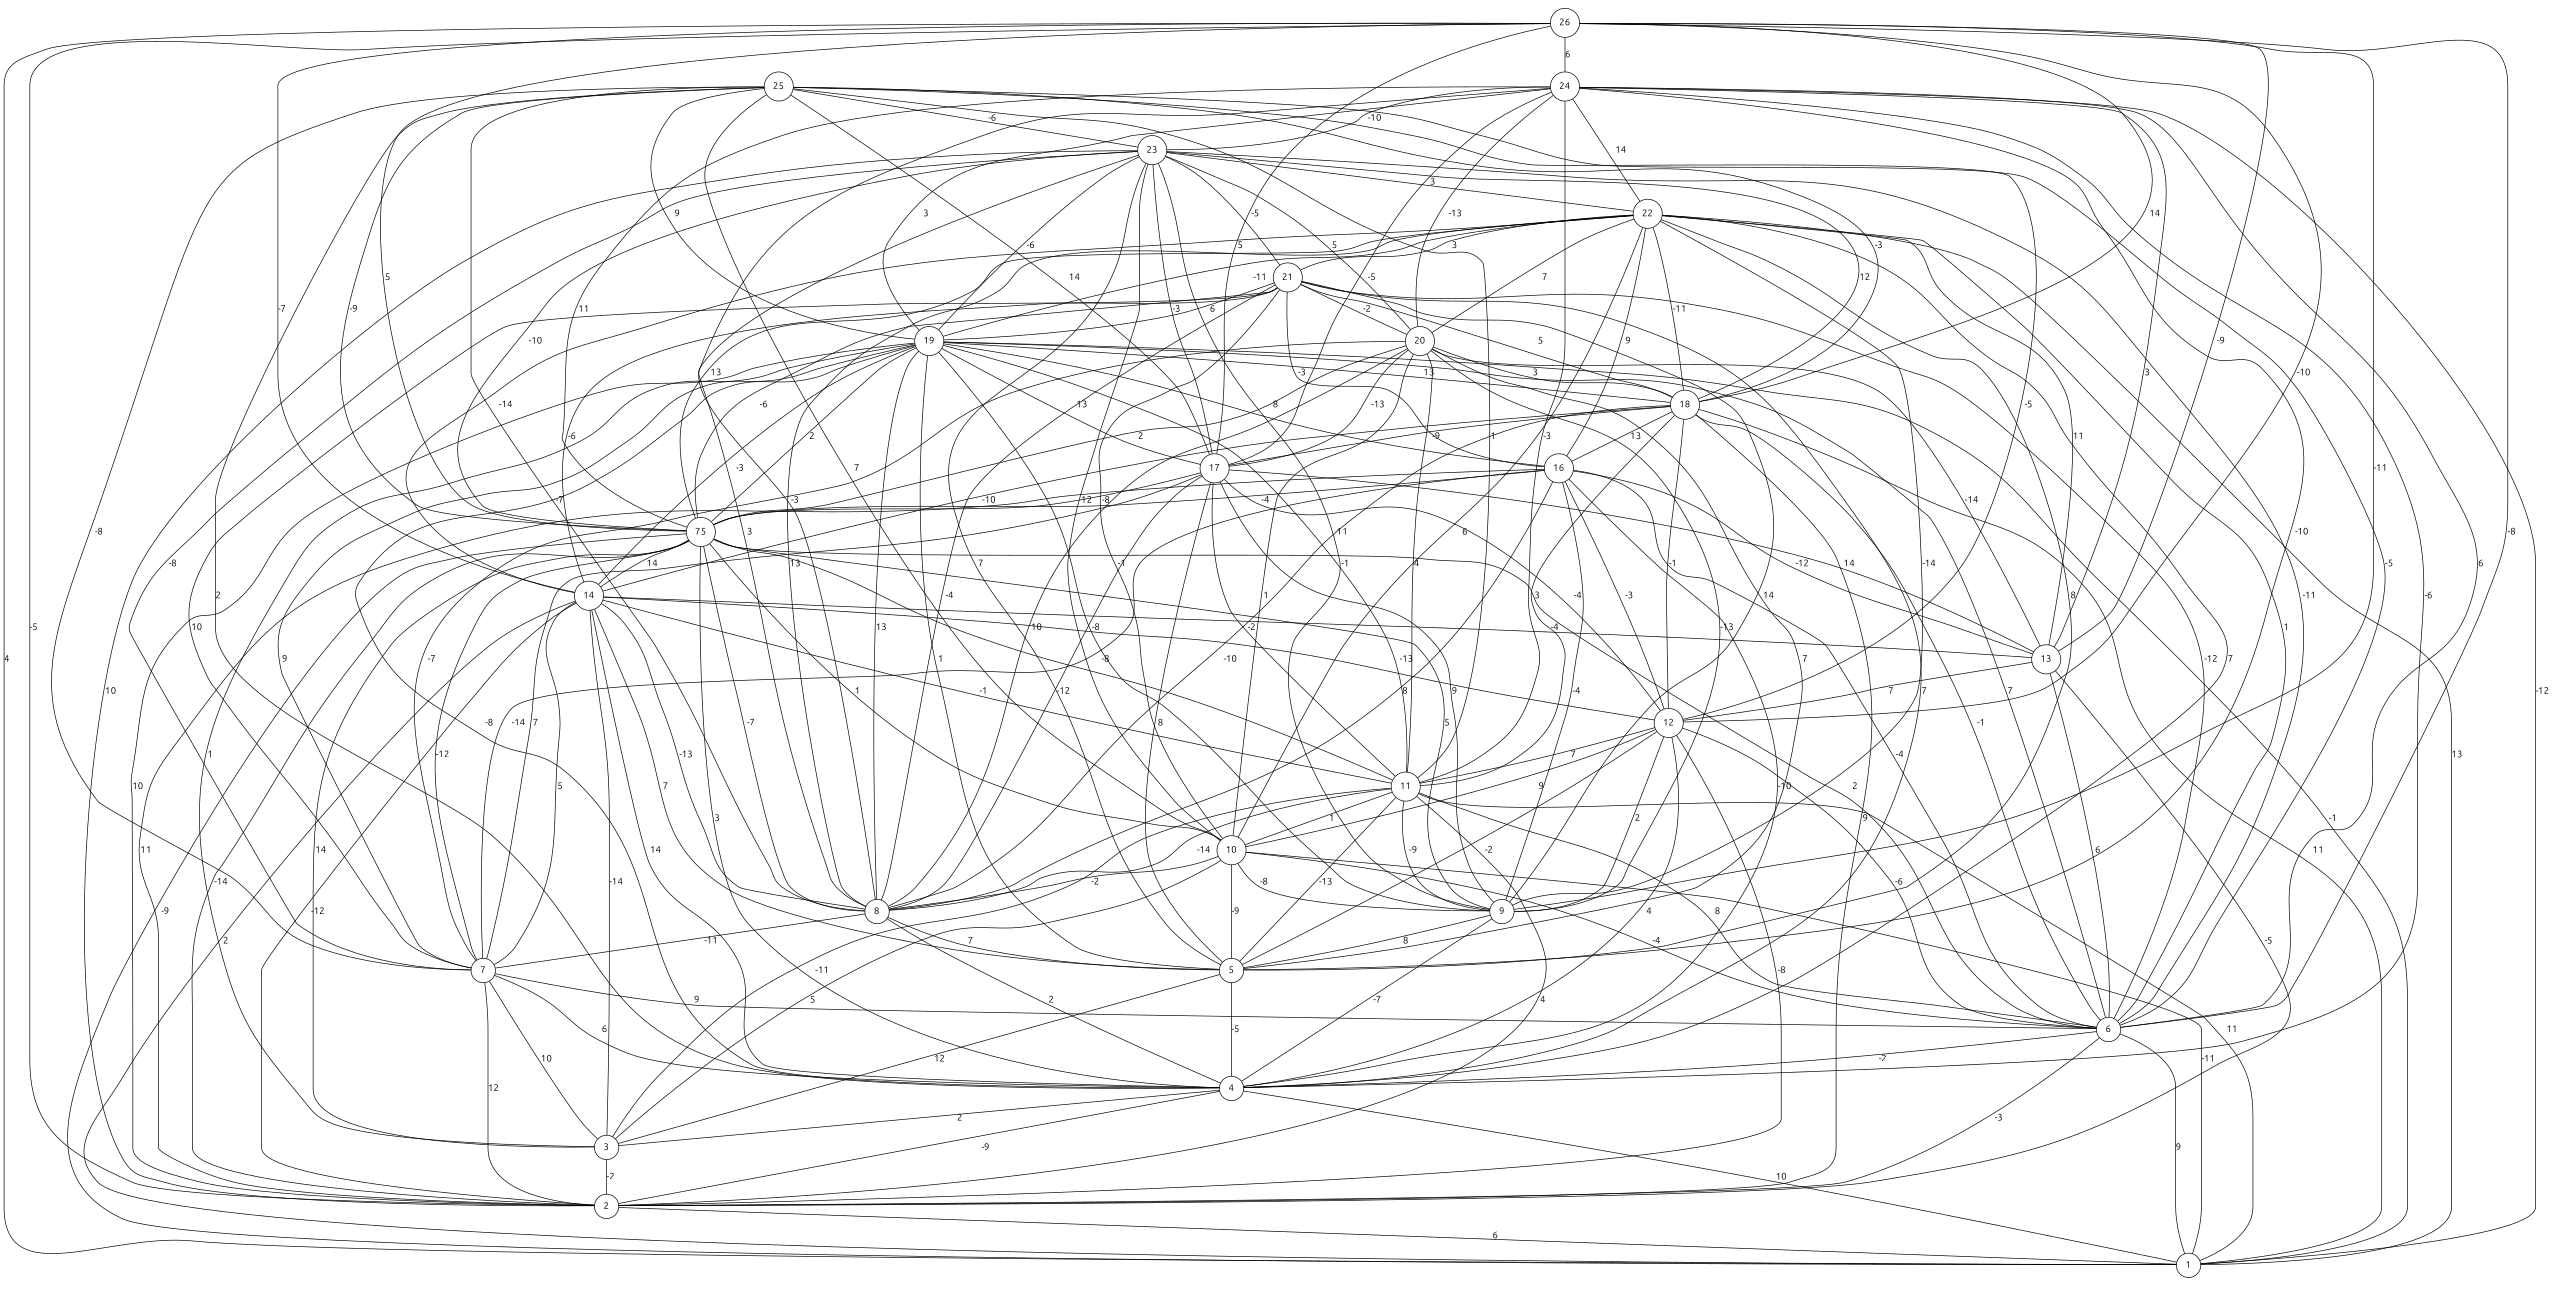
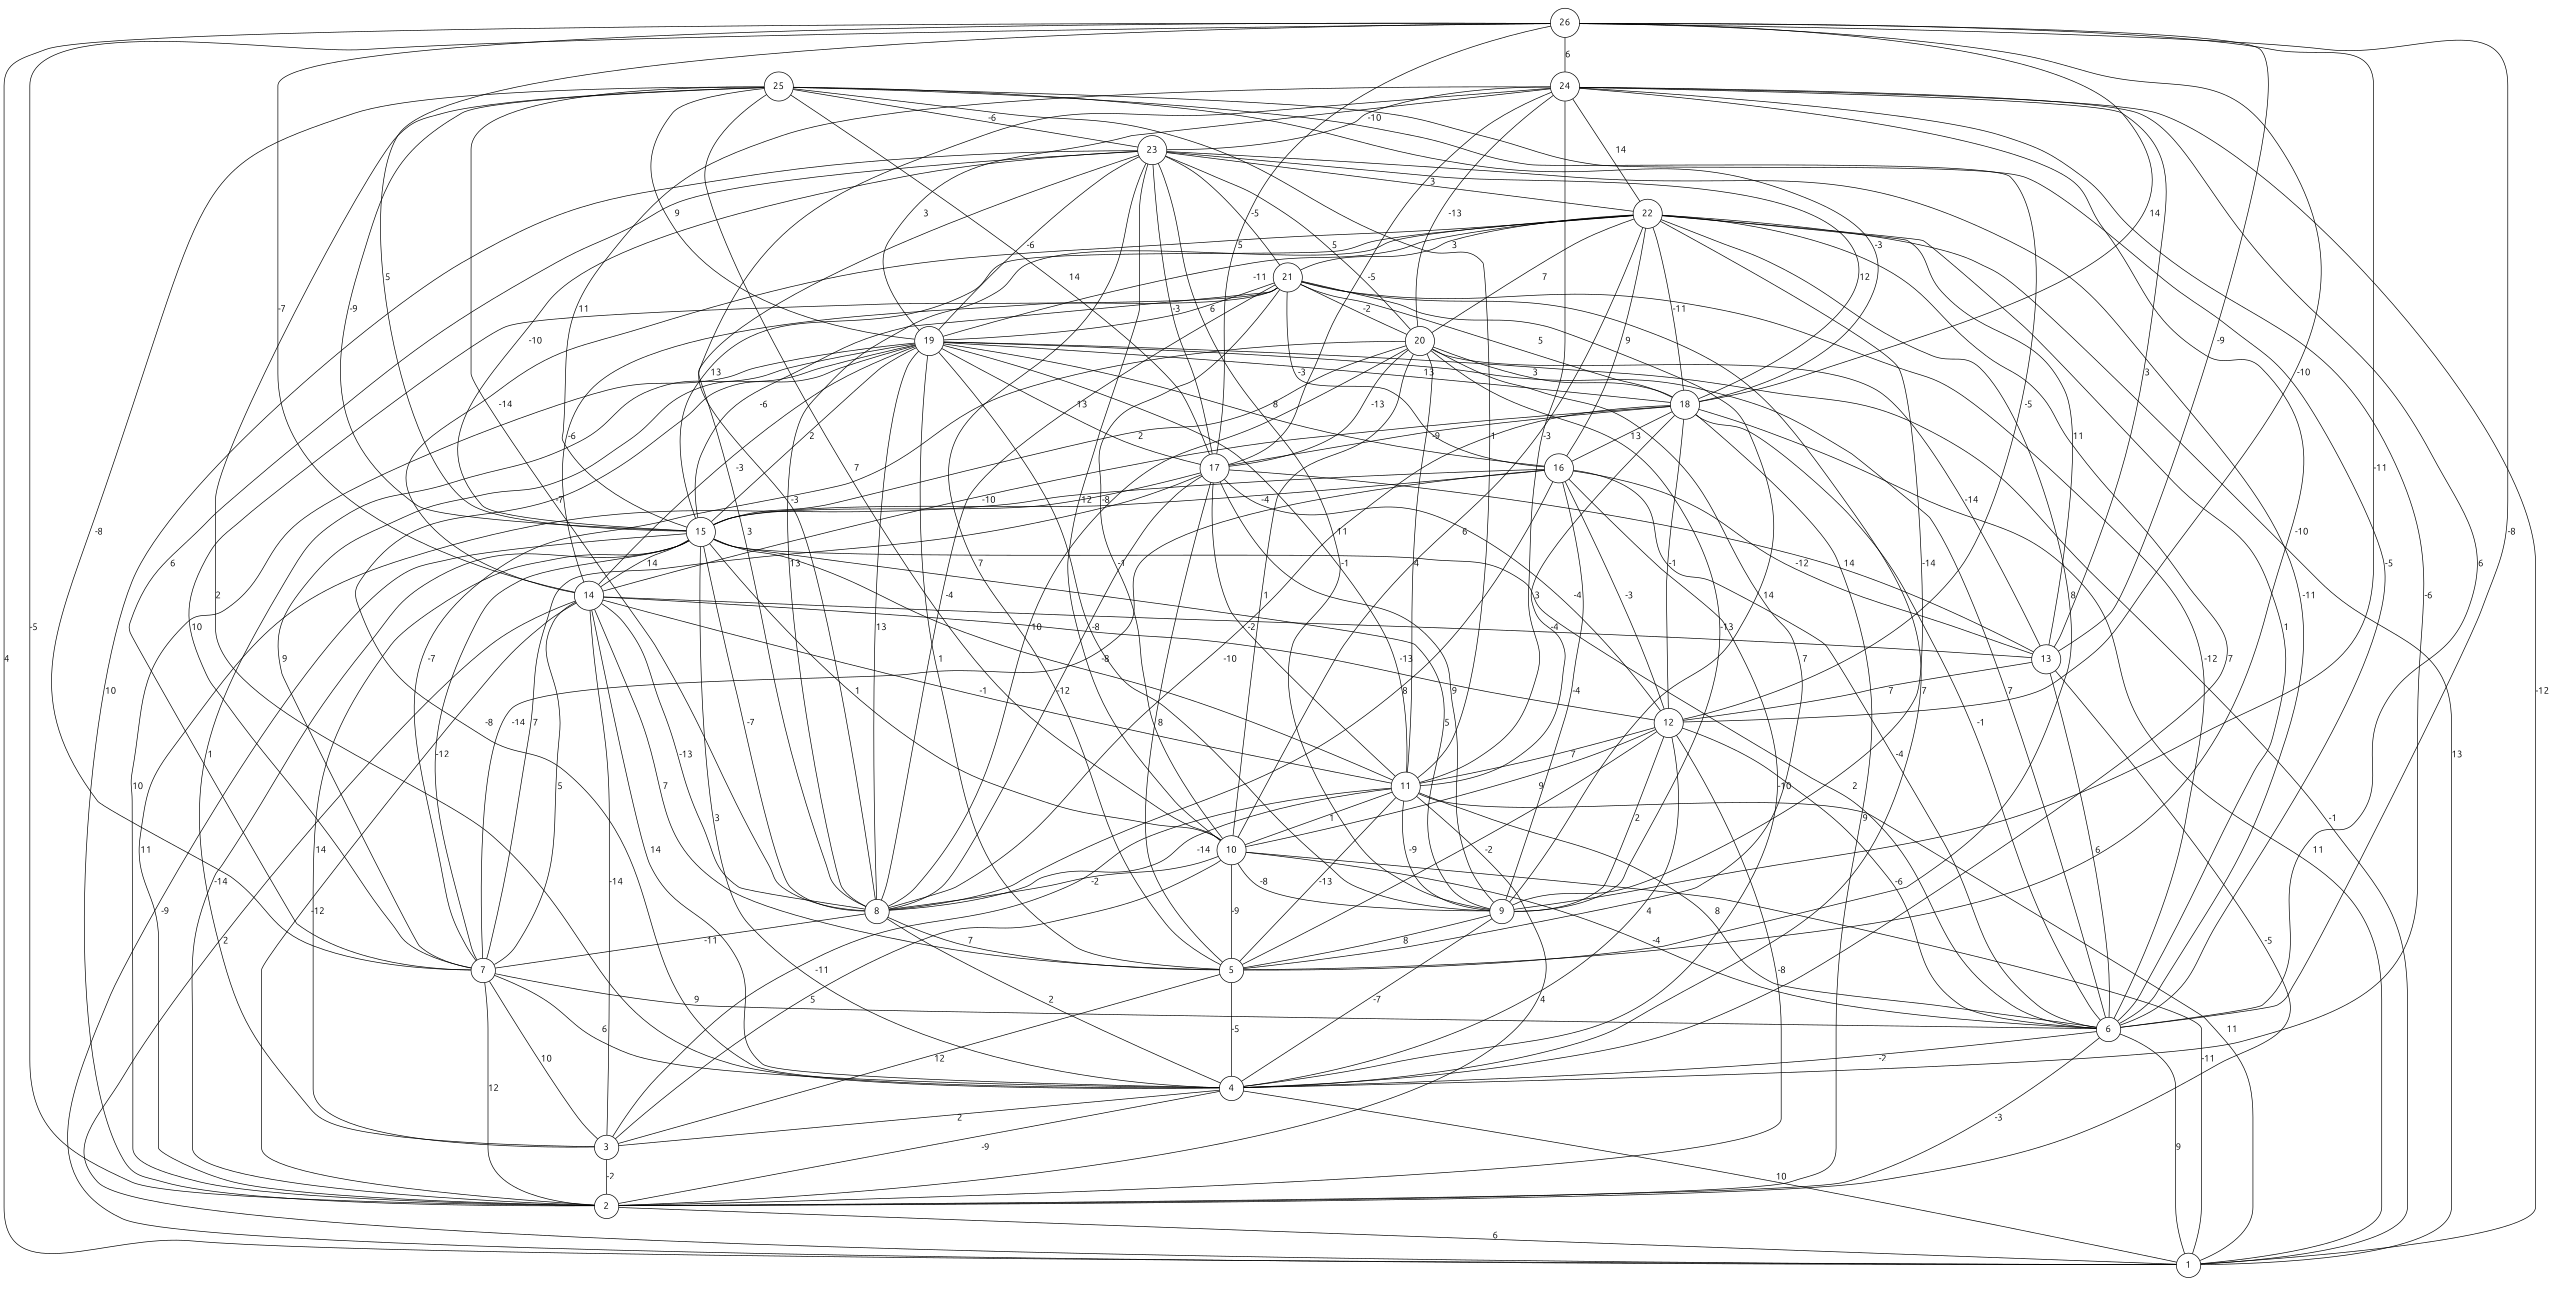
node "75": label "75" -> "15"
edge "23" -- "7": label "-8" -> "6"
